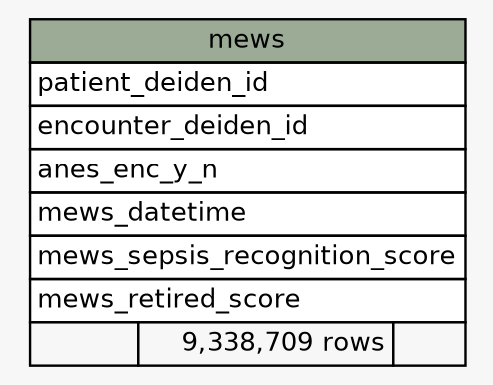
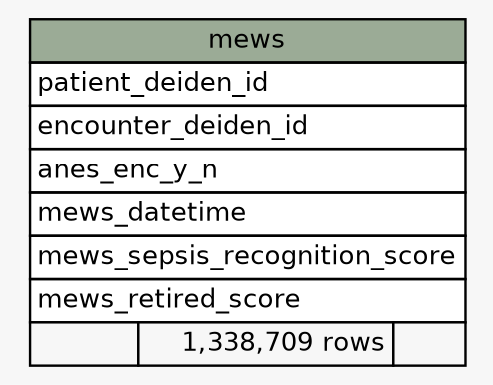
node "mews": text "9,338,709 rows" -> "1,338,709 rows"
